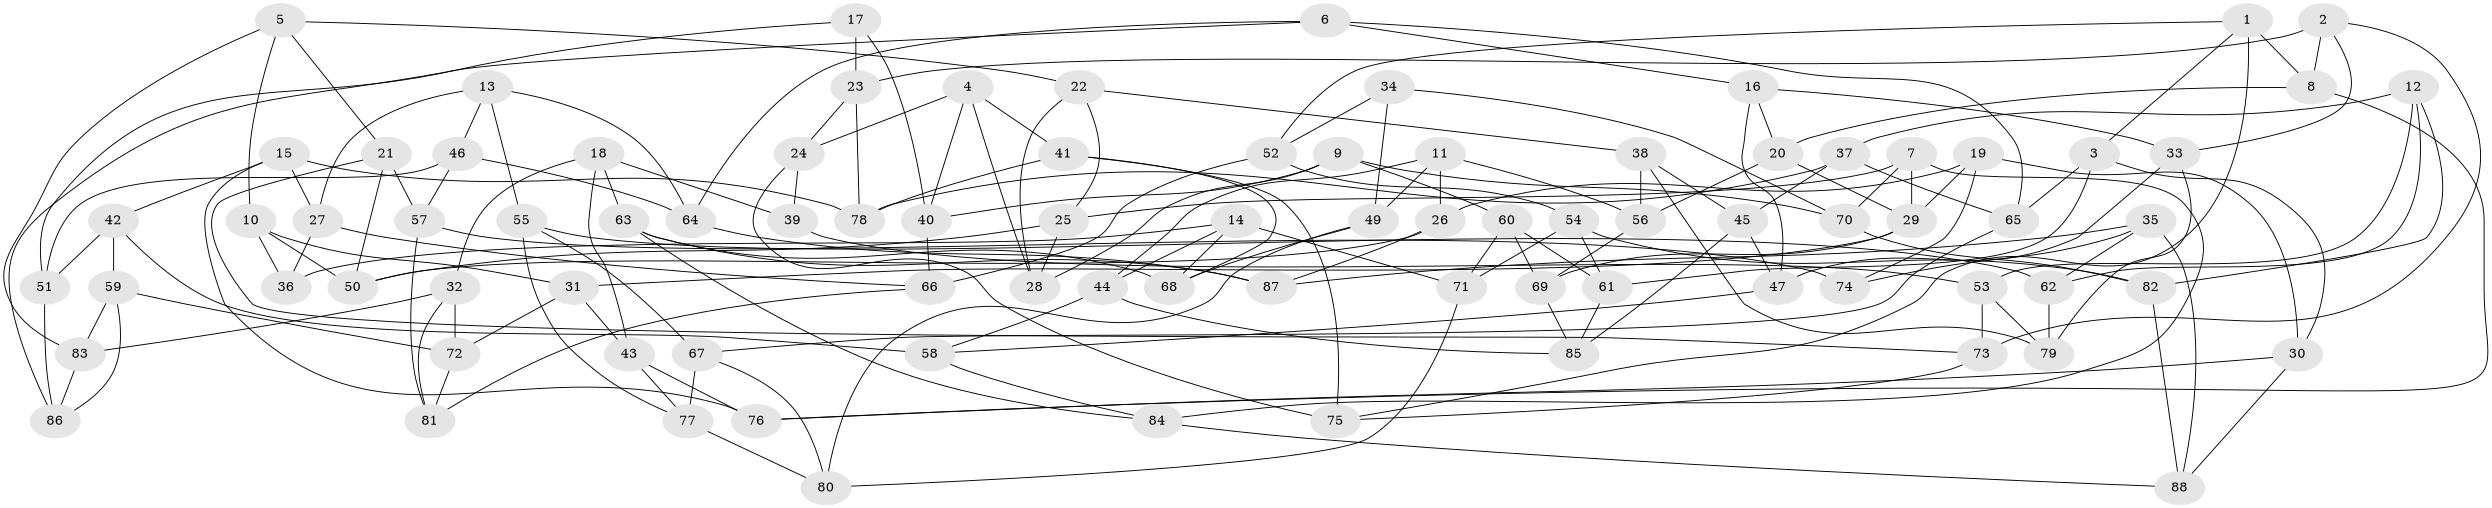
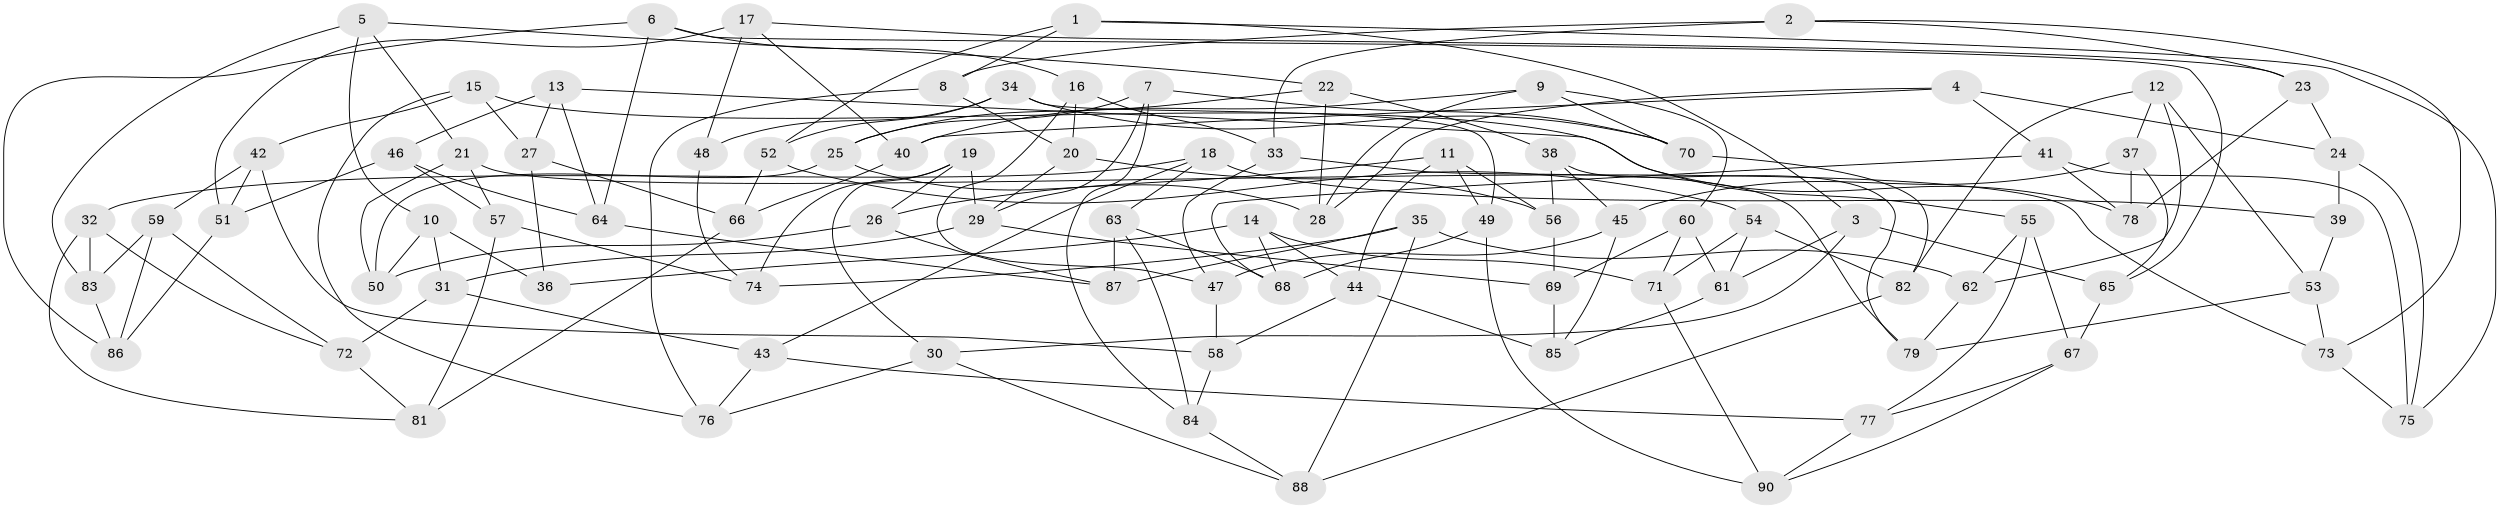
node "48": added
node "80": label "80" -> "90"
